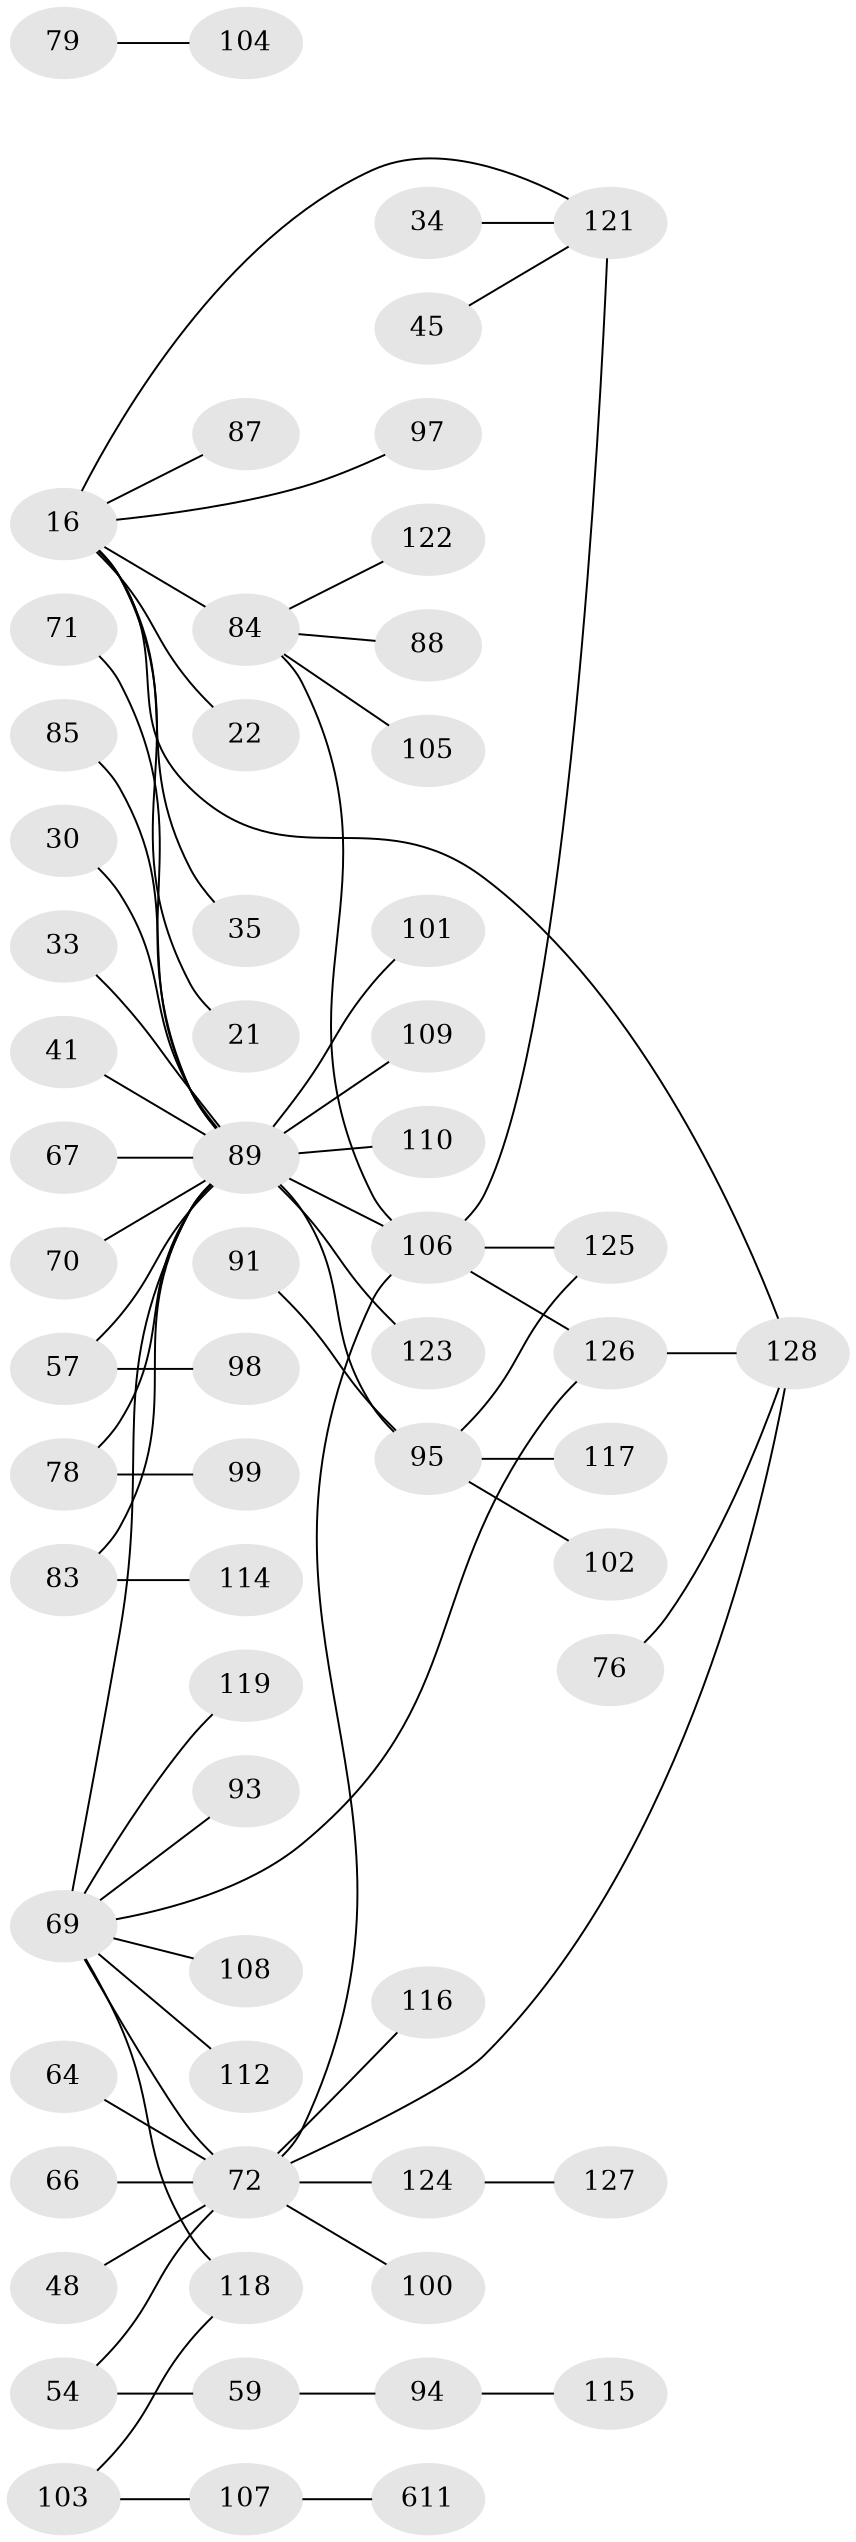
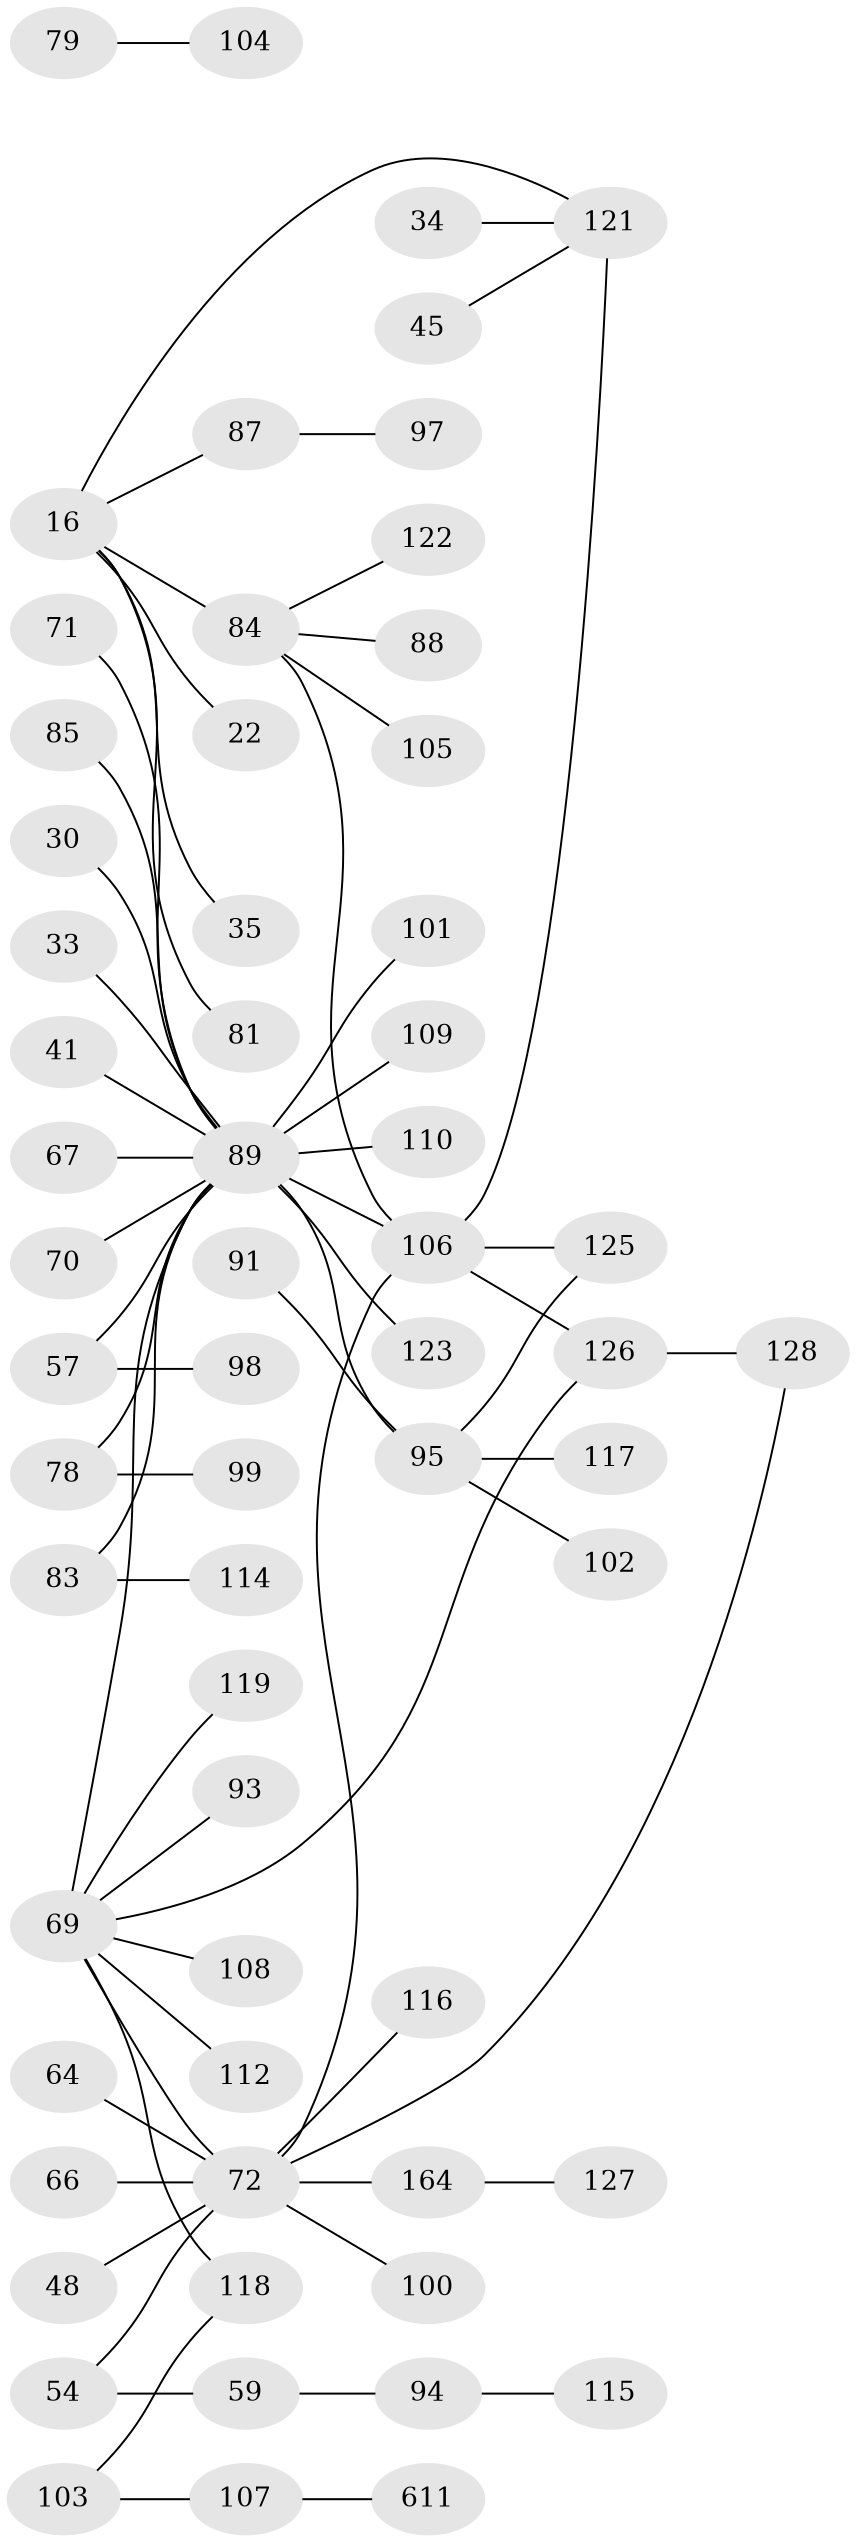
edge "97" -- "16": now "97" -- "87"
edge "16" -- "128": removed
node "21": label "21" -> "81"
node "76": removed
node "124": label "124" -> "164"
